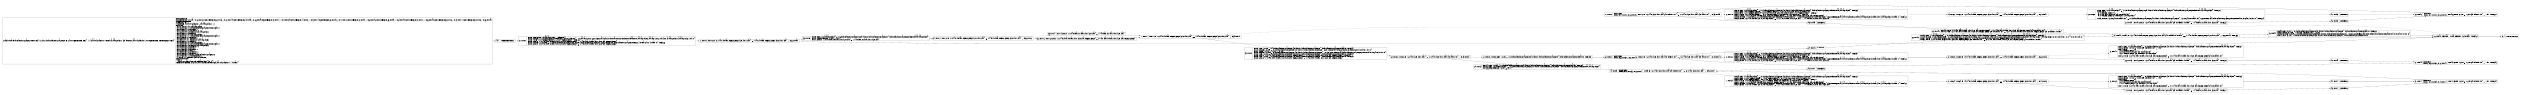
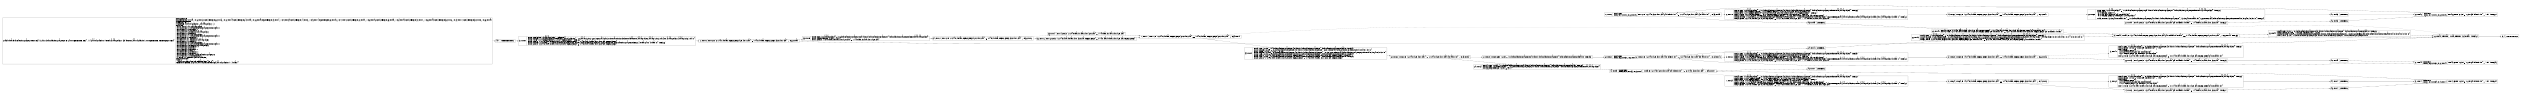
node "89: 0x004c": text "OVERRIDE" -> "SYNTHETIC"
